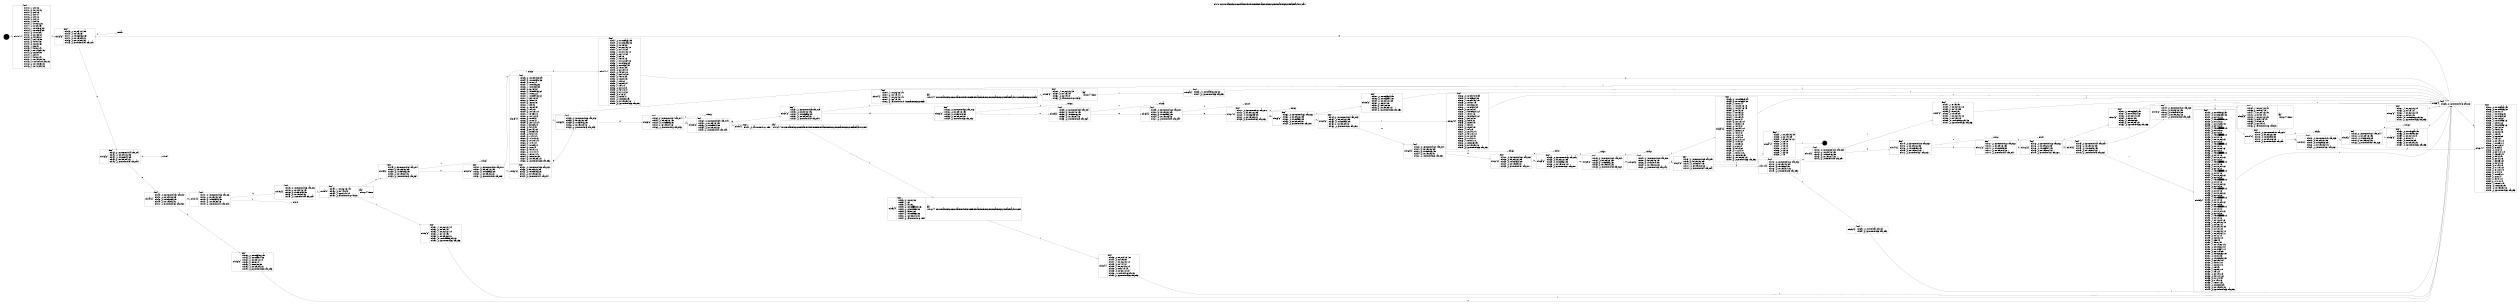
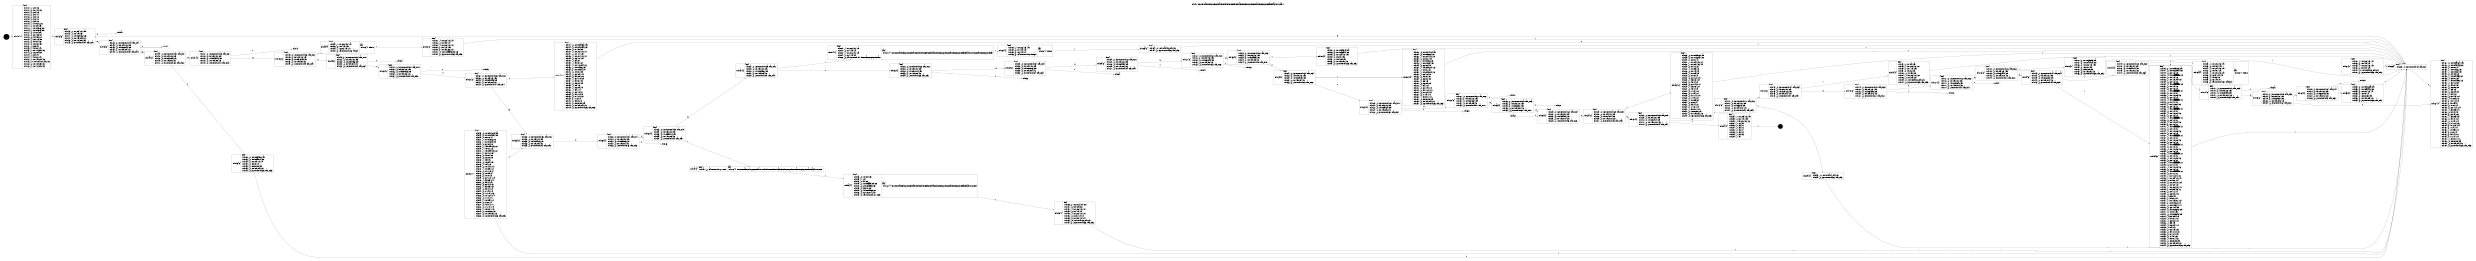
edge "0x4022bc" -> "0x401d14 [111]": now "0x401537 [28]" -> "0x401d14 [111]"
edge "0x4016bf [28]" -> "0x401a6e": reversed
edge "0x401baf [19]" -> "0x4014ff [28]": now "0x4014e3 [28]" -> "0x4014ff [28]"
